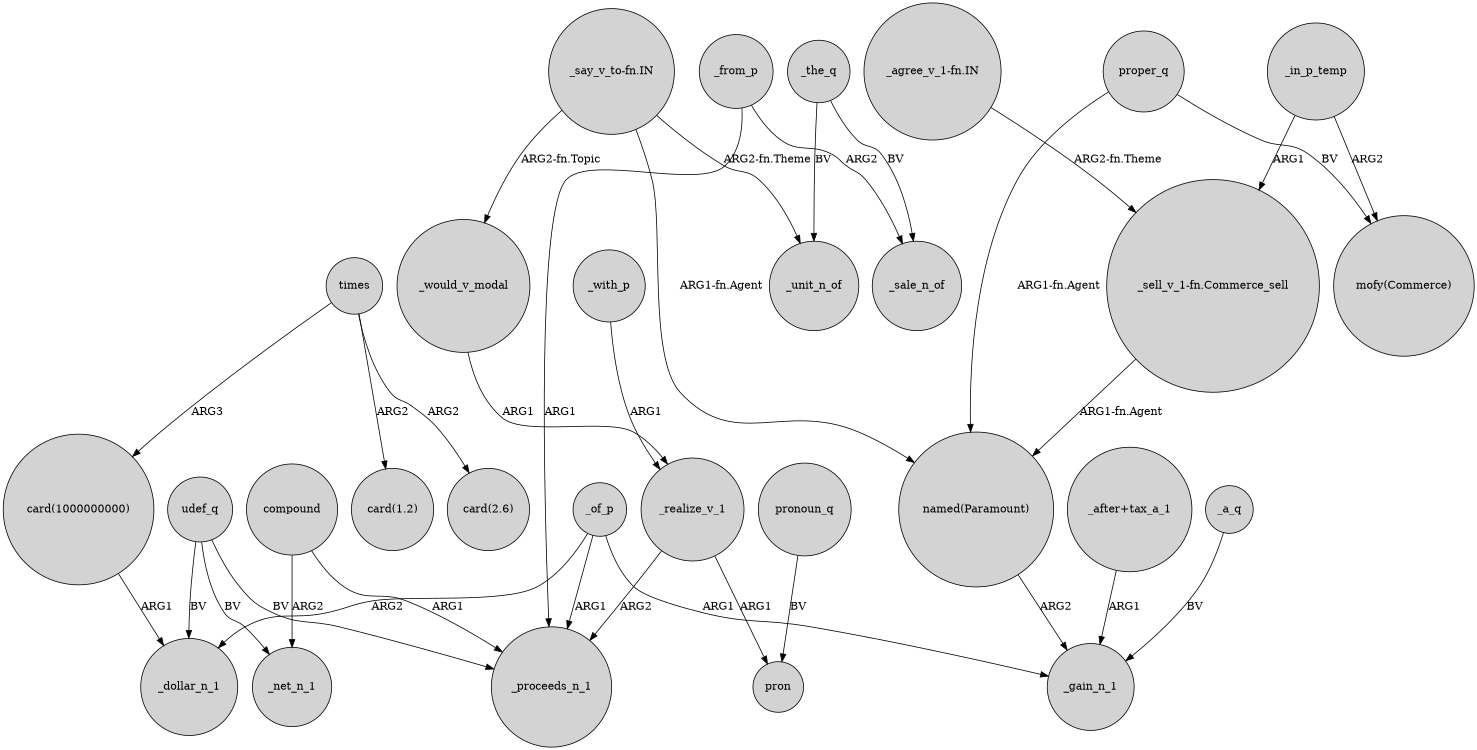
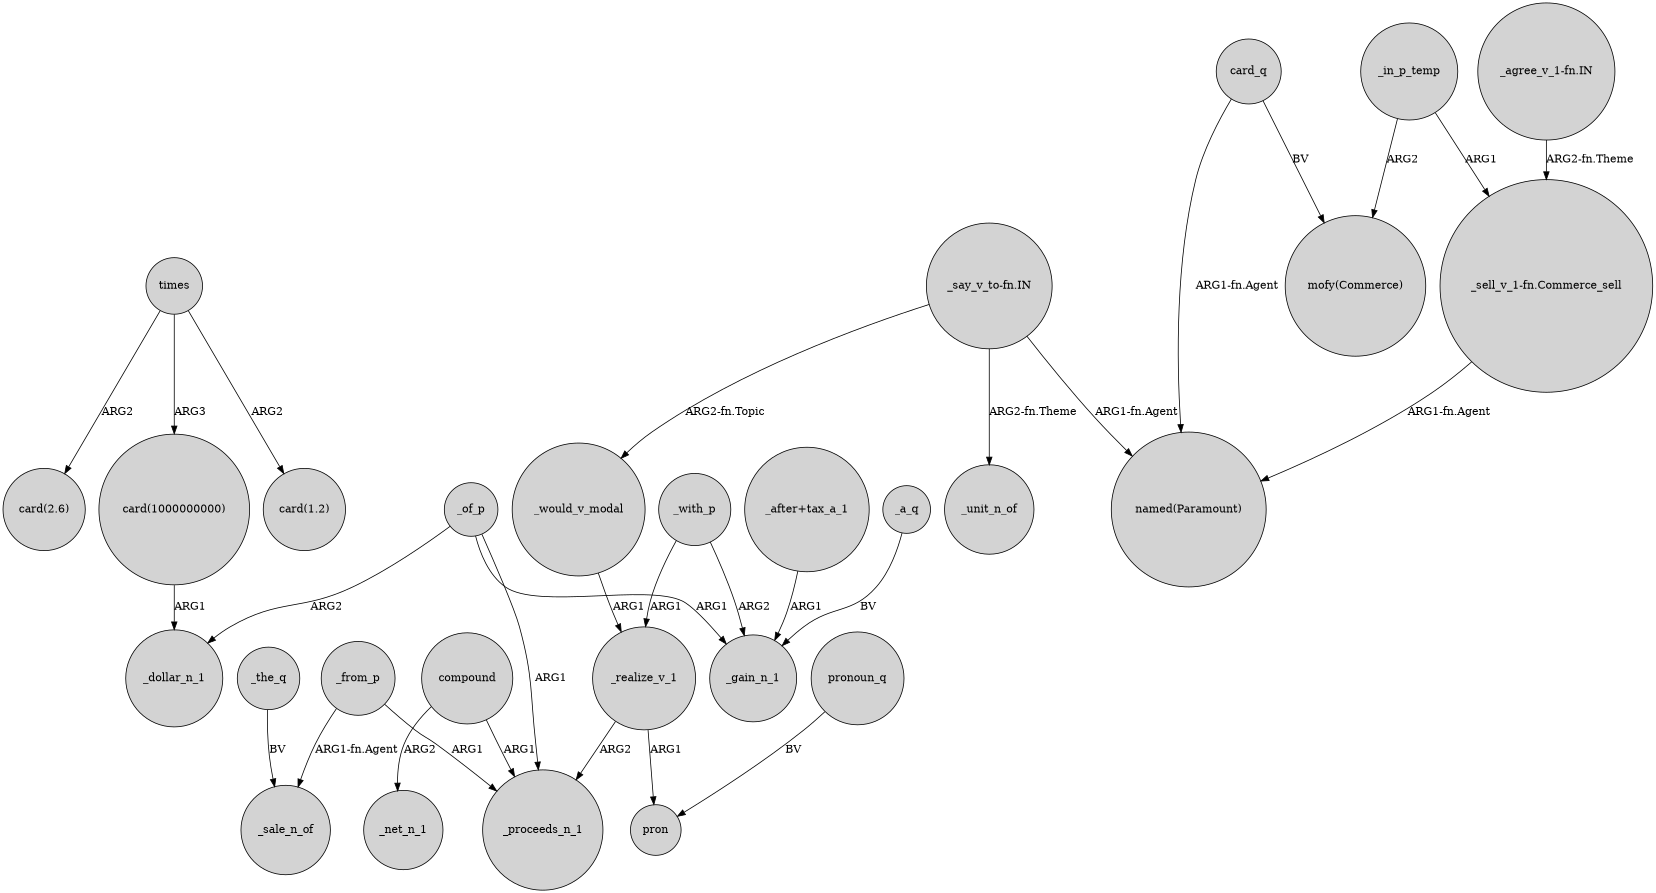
node "proper_q": label "proper_q" -> "card_q"
edge "_from_p" -> "_sale_n_of": label "ARG2" -> "ARG1-fn.Agent"
edge "_the_q" -> "_unit_n_of": removed, label "BV"
node "udef_q": removed
edge "named(Paramount)" -> "_gain_n_1": now "_with_p" -> "_gain_n_1"
